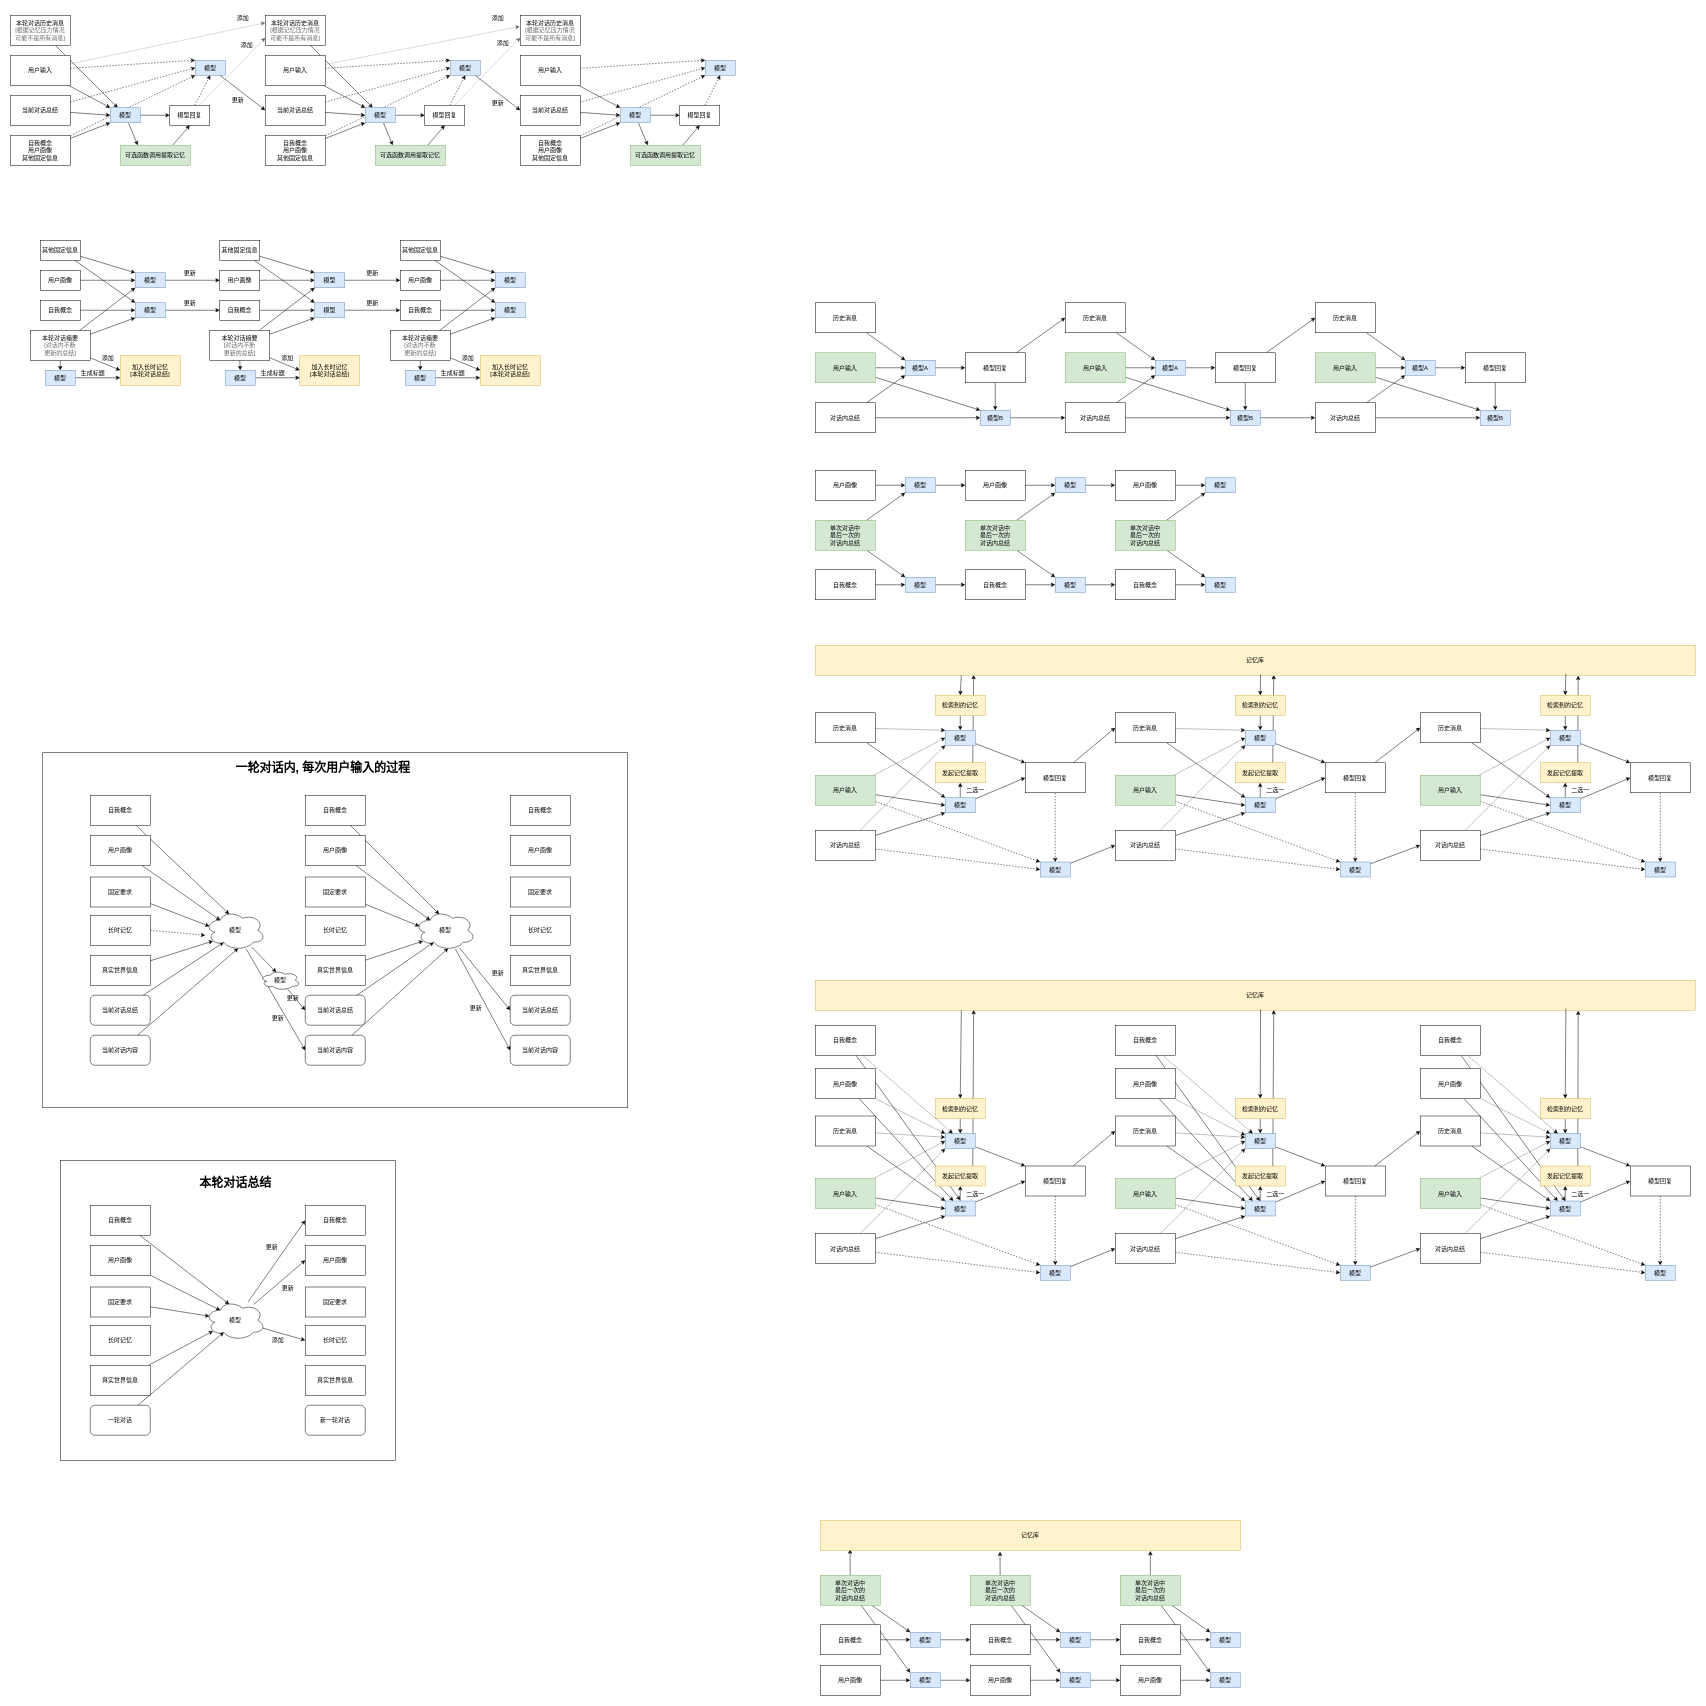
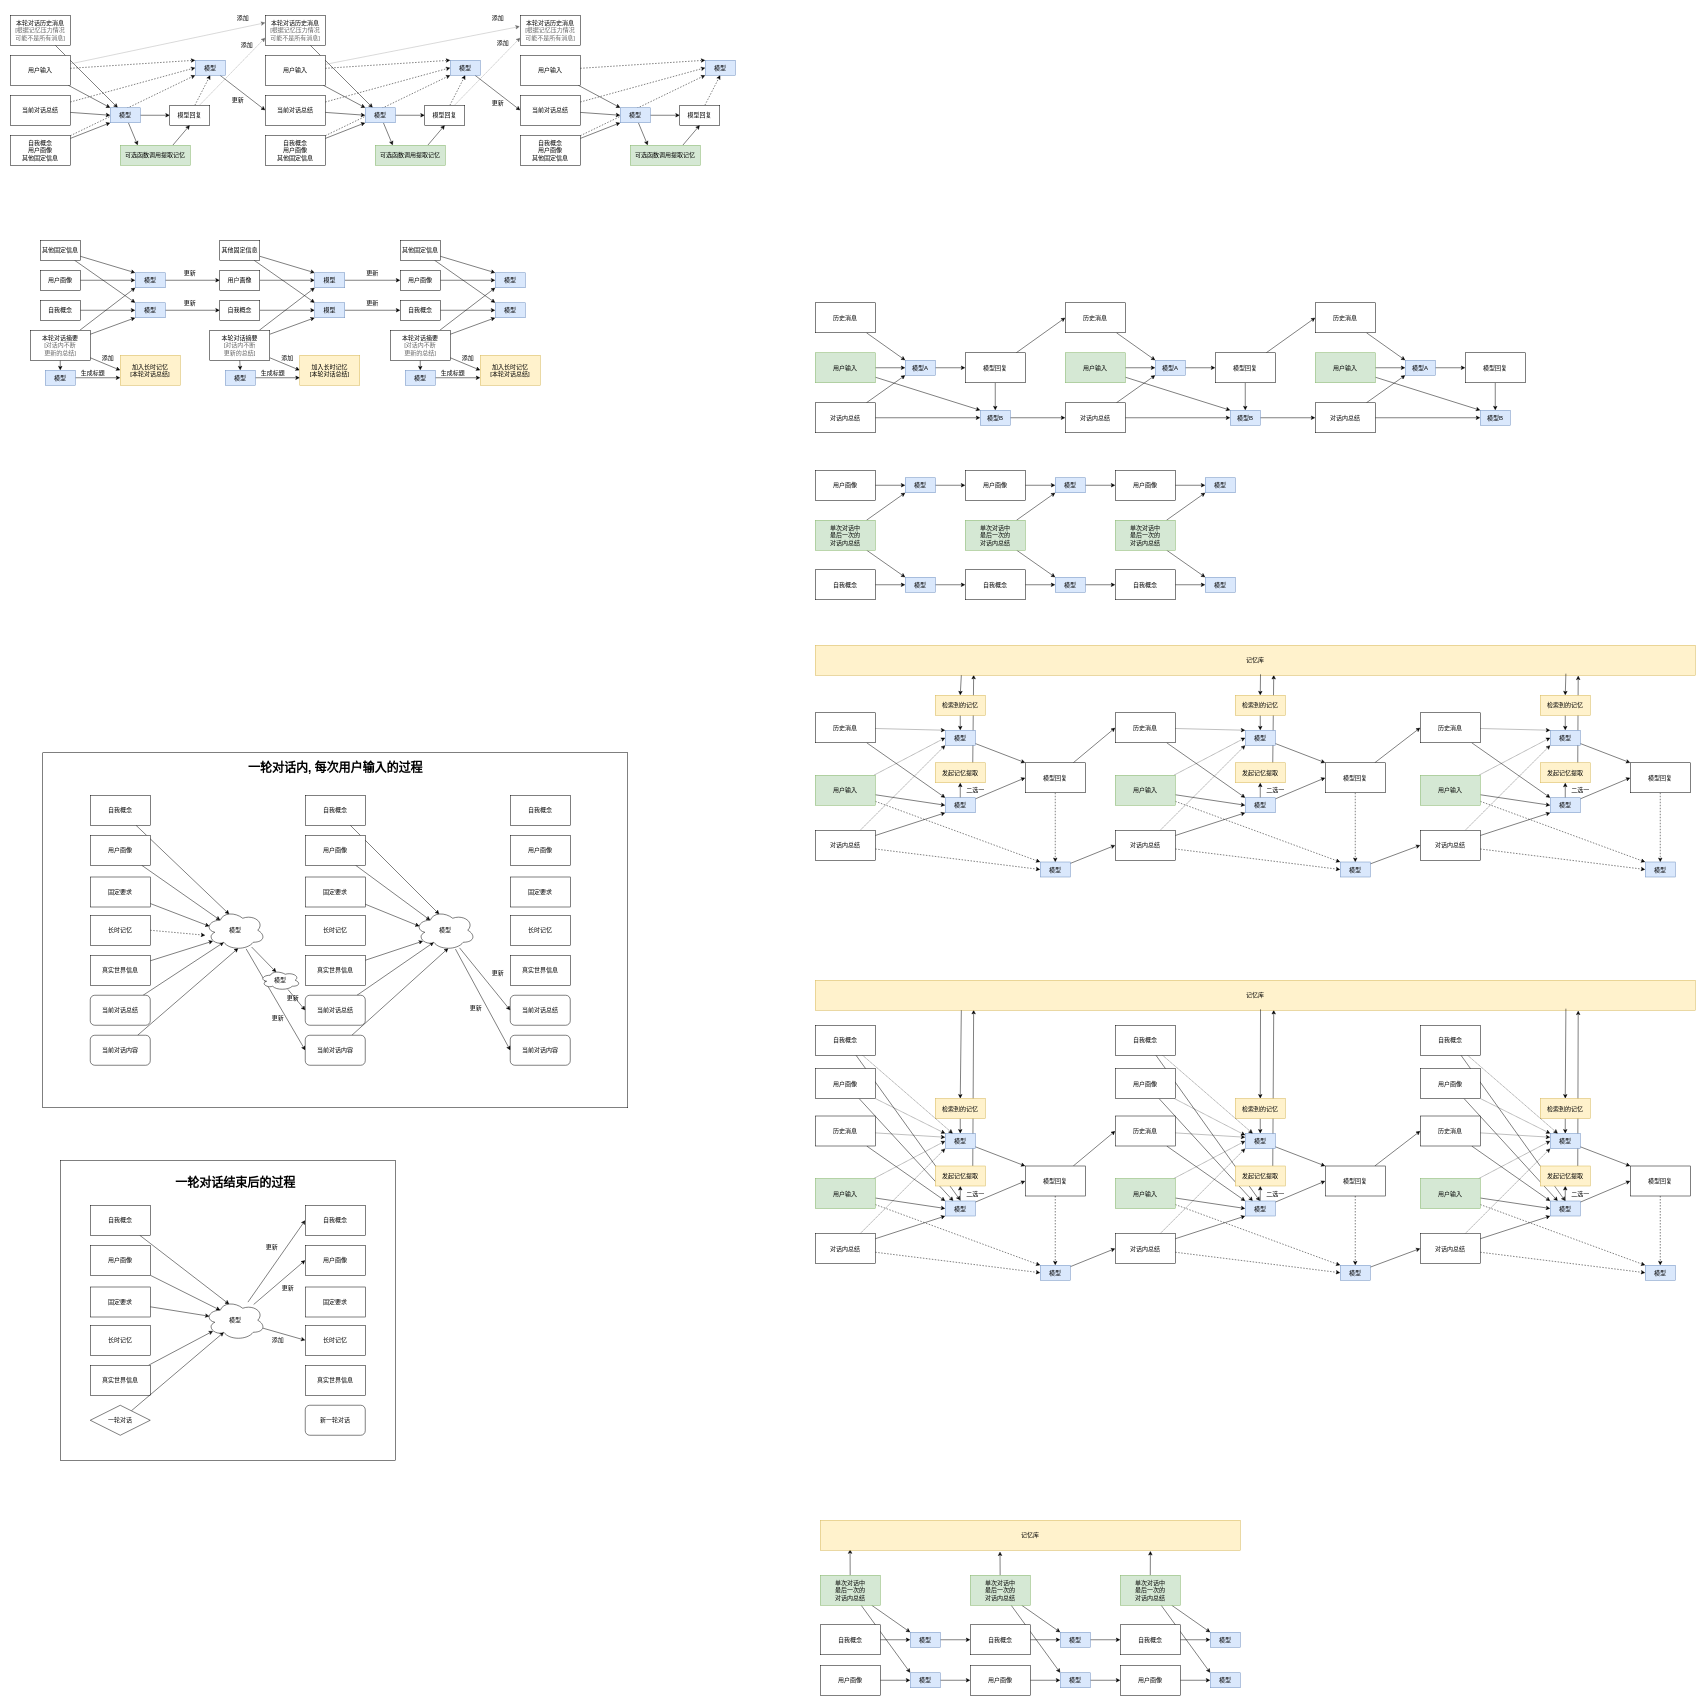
node "一轮对话内, 每次用户输入的过程": moved (323, 768) -> (335, 768)
node "本轮对话总结": label "本轮对话总结" -> "一轮对话结束后的过程"
node "一轮对话": shape rounded rectangle -> diamond
